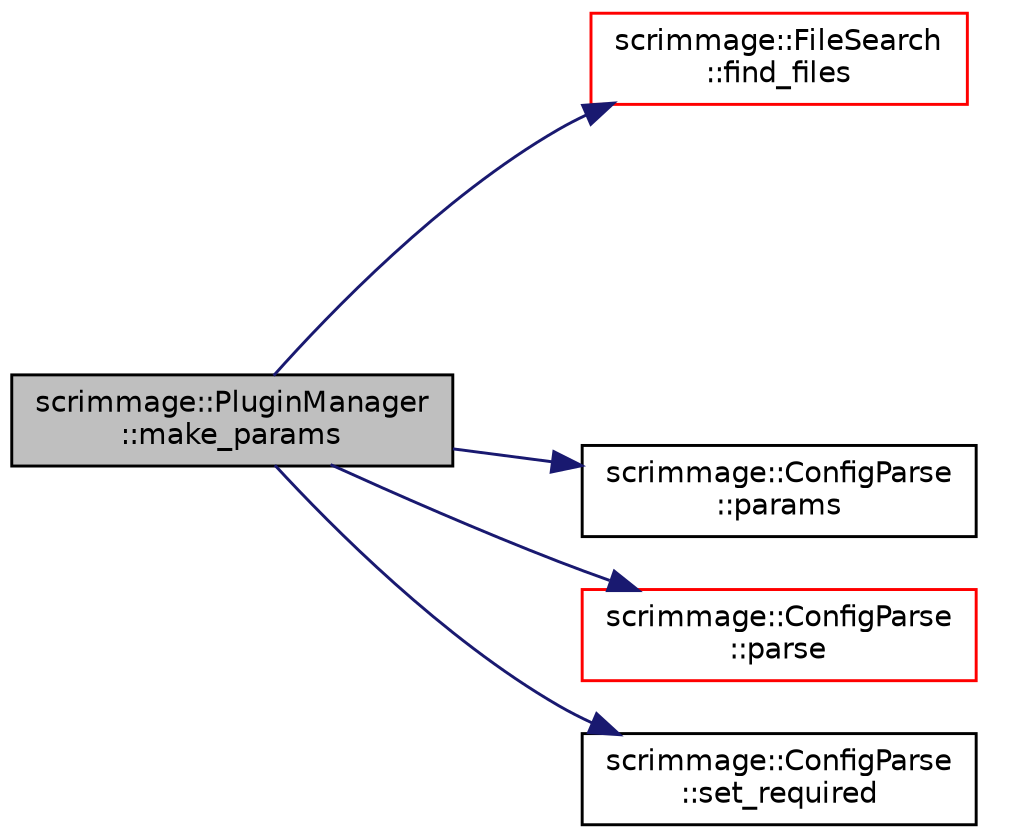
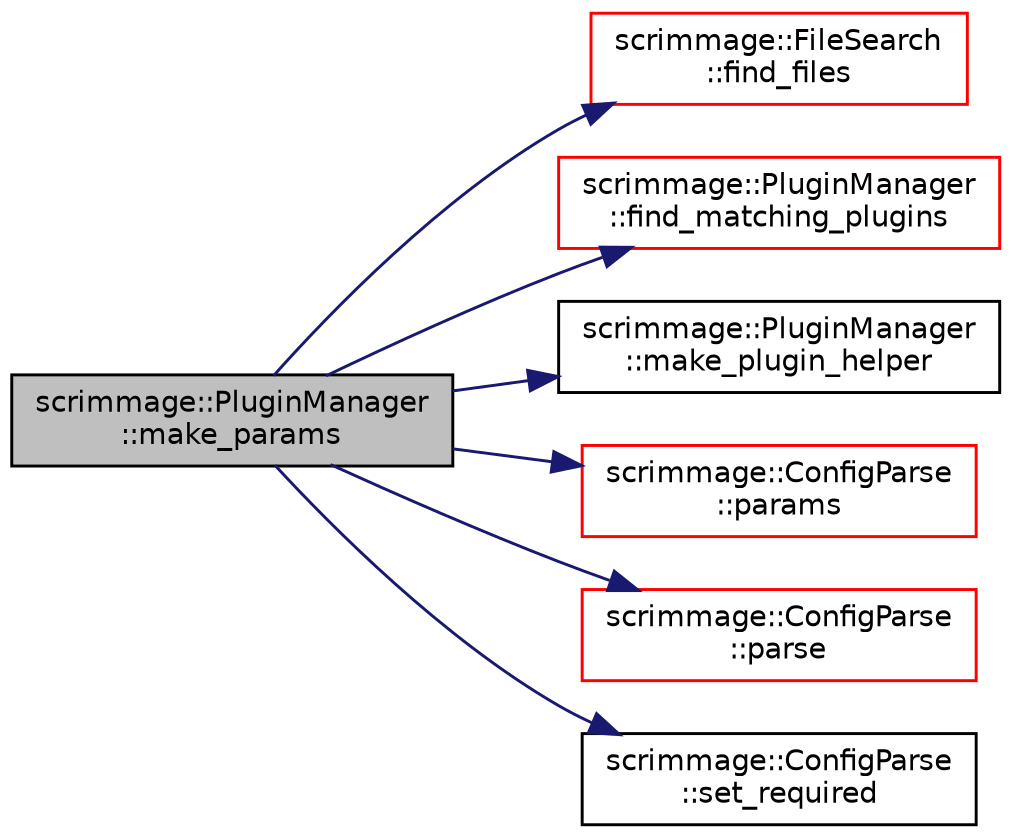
node "scrimmage::PluginManager ::find_matching_plugins": added
node "scrimmage::PluginManager ::make_plugin_helper": added
node "scrimmage::ConfigParse ::params": color black -> red
